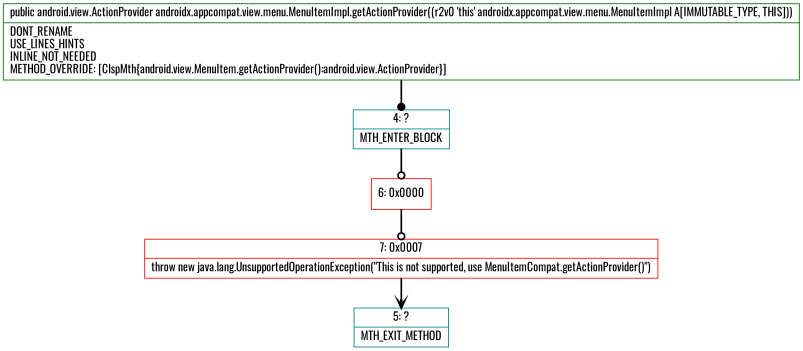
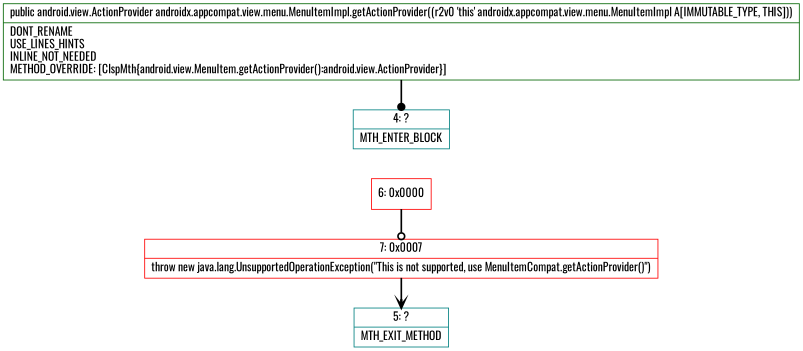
edge "4: ?" -> "6: 0x0000": removed
